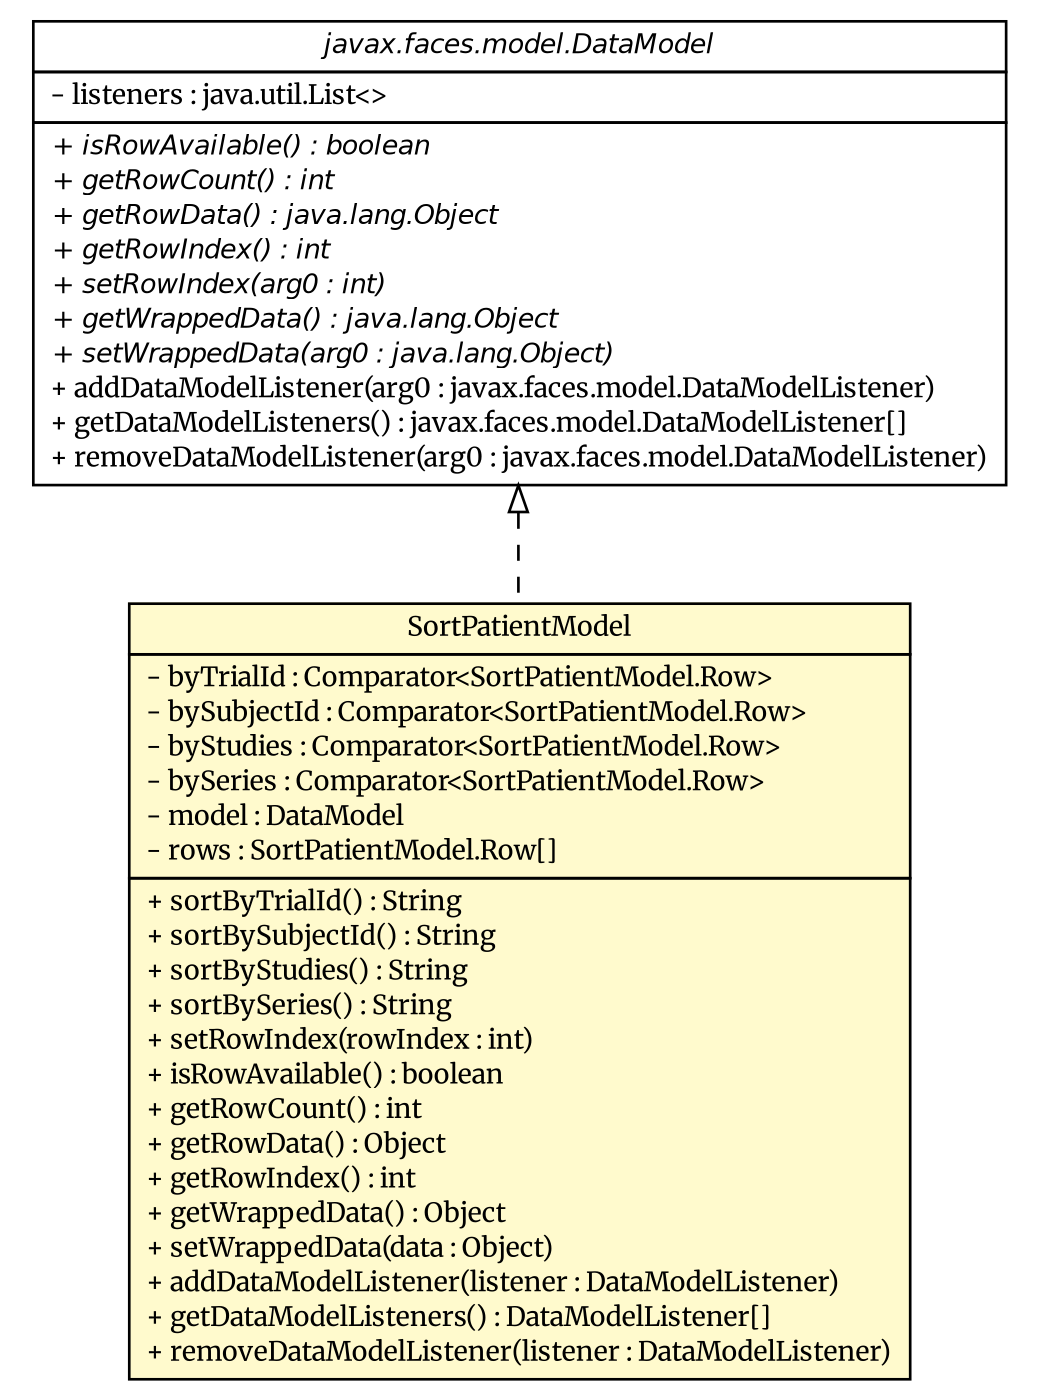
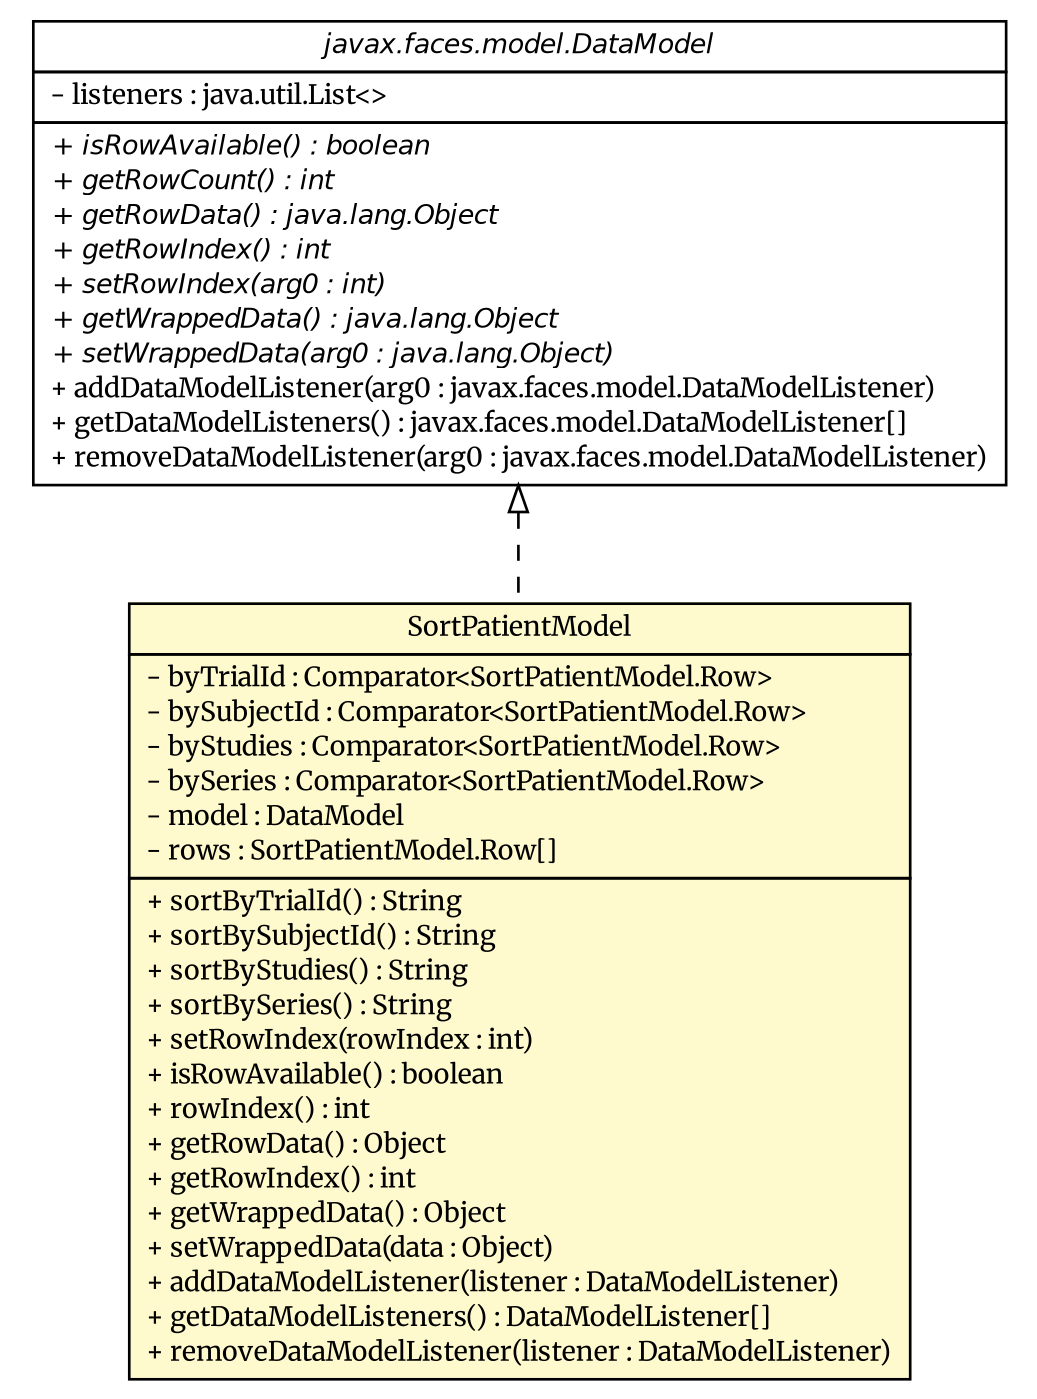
node "SortPatientModel": text "+ getRowCount() : int" -> "+ rowIndex() : int"
